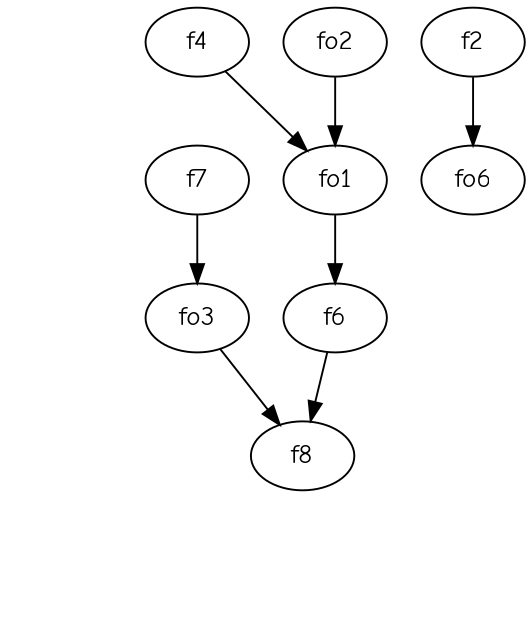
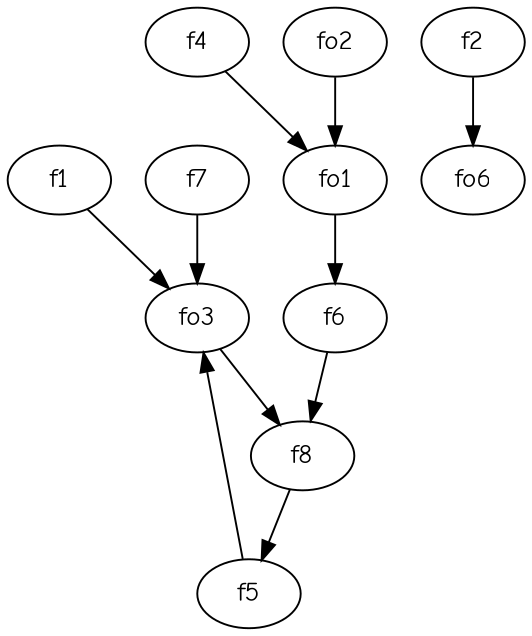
node "f1": added
node "f5": added
